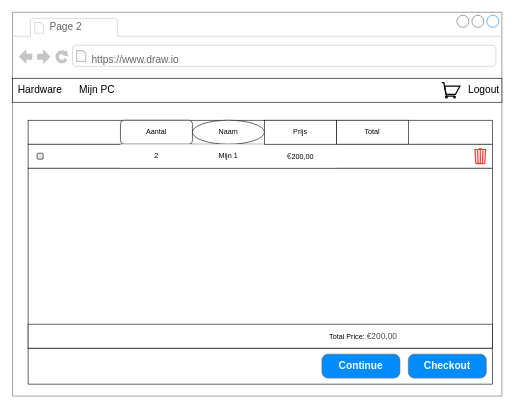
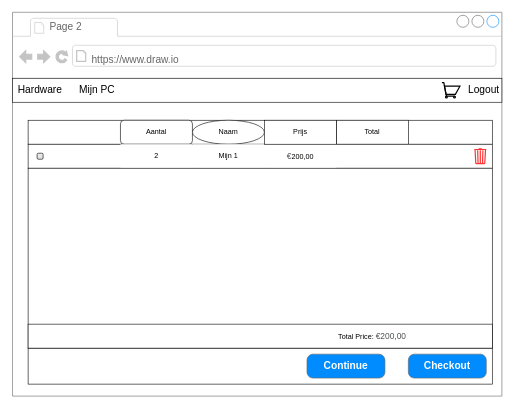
node "Total Price: €200,00": moved (363, 336) -> (372, 336)
node "Continue": moved (361, 366) -> (346, 366)
